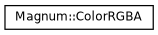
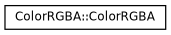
node "Magnum::ColorRGBA": label "Magnum::ColorRGBA" -> "ColorRGBA::ColorRGBA"
